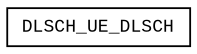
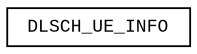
node "DLSCH_UE_DLSCH": label "DLSCH_UE_DLSCH" -> "DLSCH_UE_INFO"
